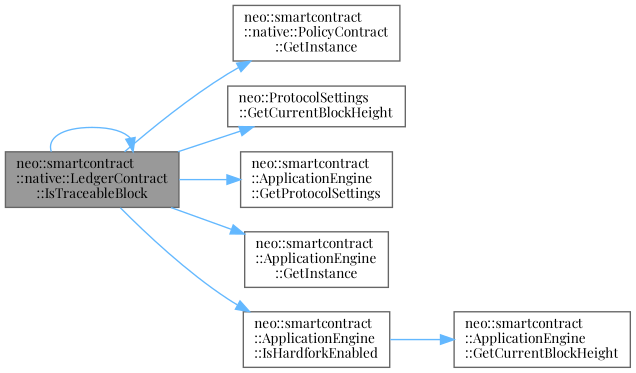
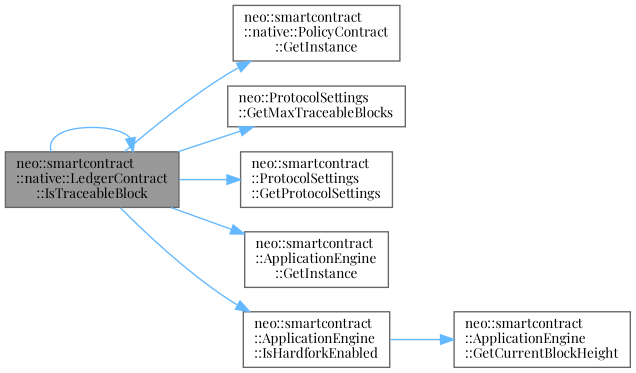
node "neo::ProtocolSettings ::GetCurrentBlockHeight": label "neo::ProtocolSettings ::GetCurrentBlockHeight" -> "neo::ProtocolSettings ::GetMaxTraceableBlocks"
node "neo::smartcontract ::ApplicationEngine ::GetProtocolSettings": label "neo::smartcontract ::ApplicationEngine ::GetProtocolSettings" -> "neo::smartcontract ::ProtocolSettings ::GetProtocolSettings"
